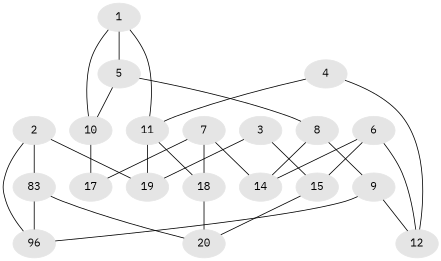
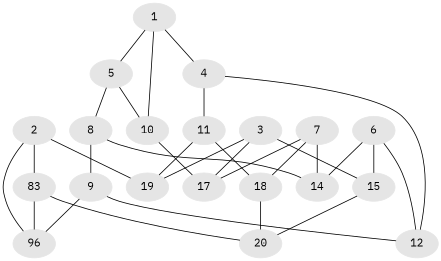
edge "1" -- "11": now "1" -- "4"
edge "3" -- "17": added
